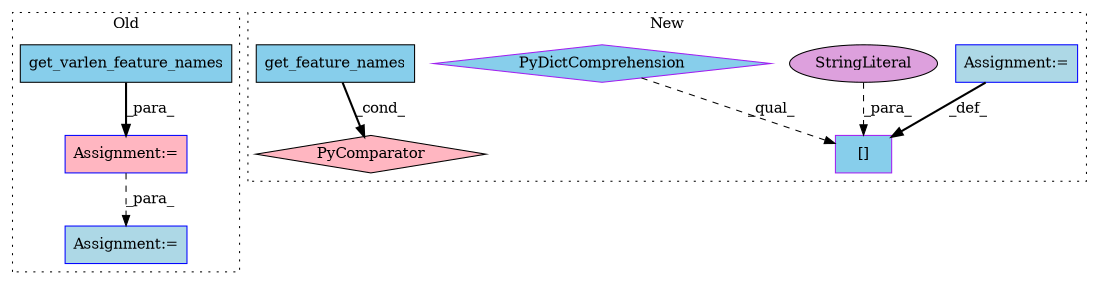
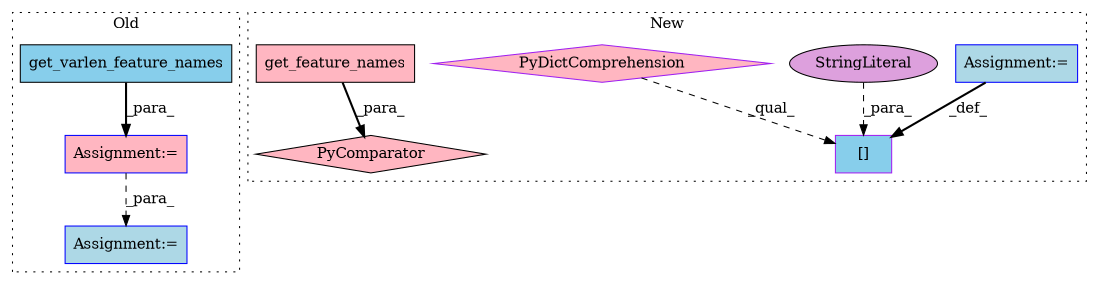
node "get_feature_names": fillcolor skyblue -> lightpink
node "PyDictComprehension": fillcolor skyblue -> lightpink
edge "get_feature_names" -> "PyComparator": label "_cond_" -> "_para_"
